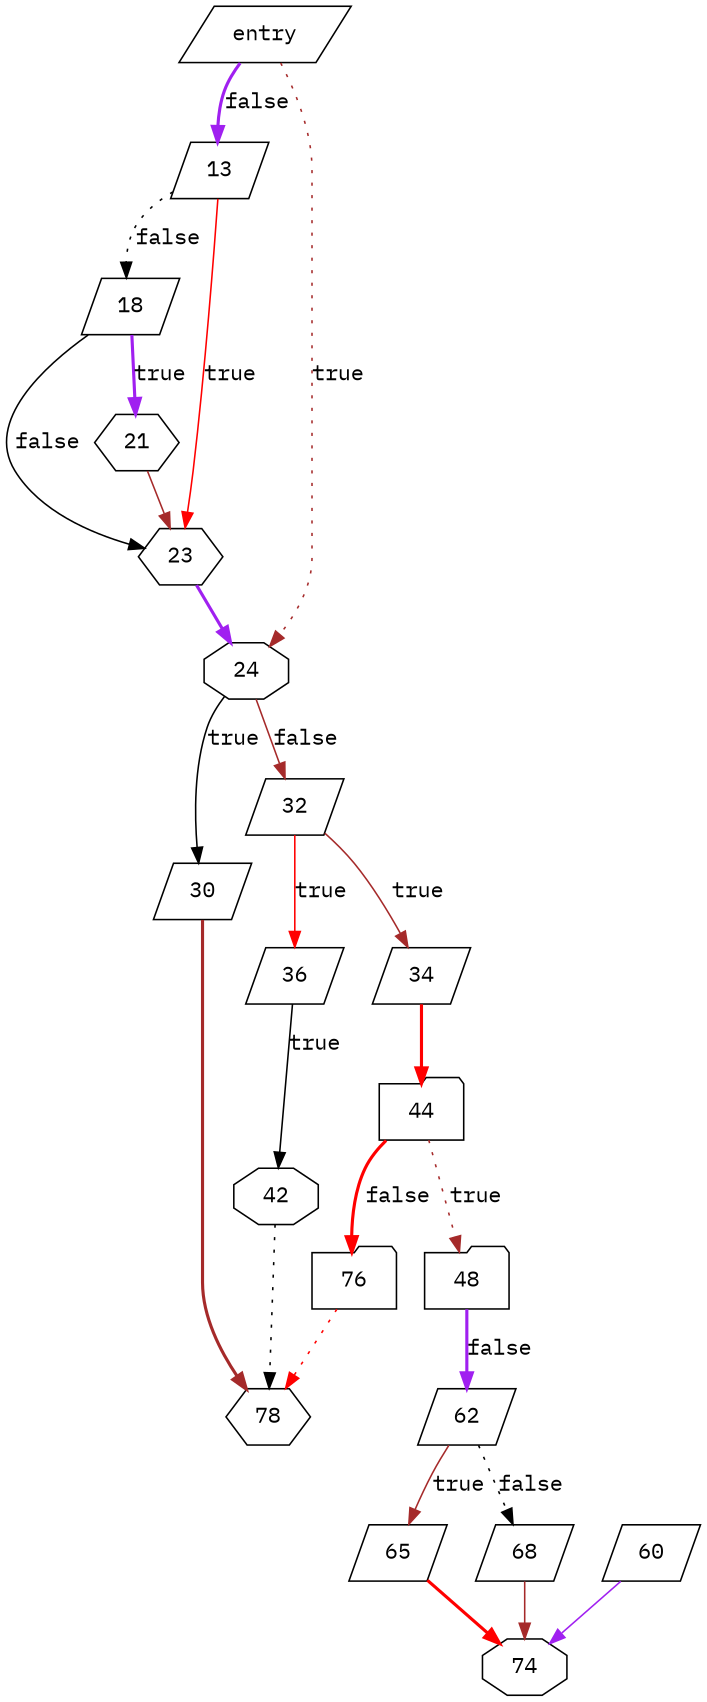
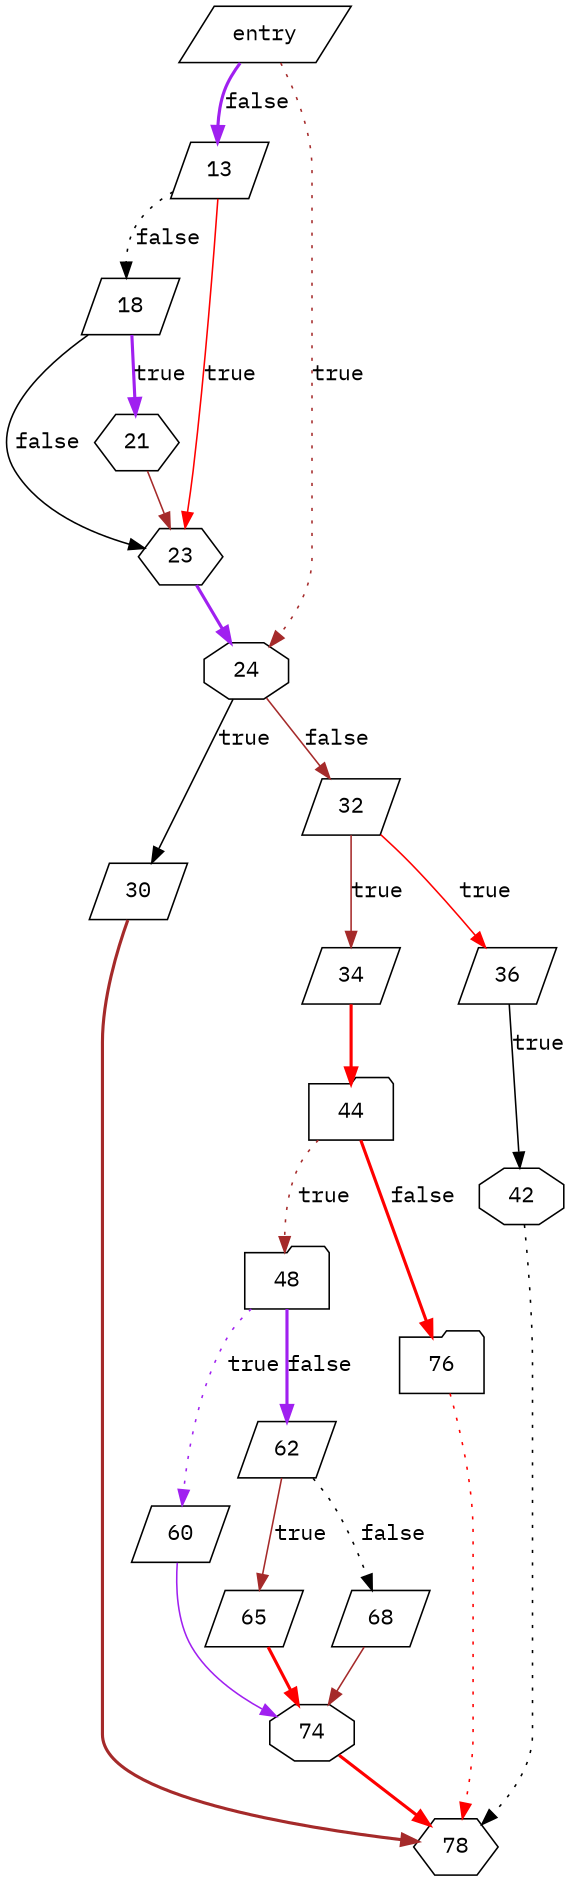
edge "48" -> "60": added, label "true"
edge "74" -> "78": added
